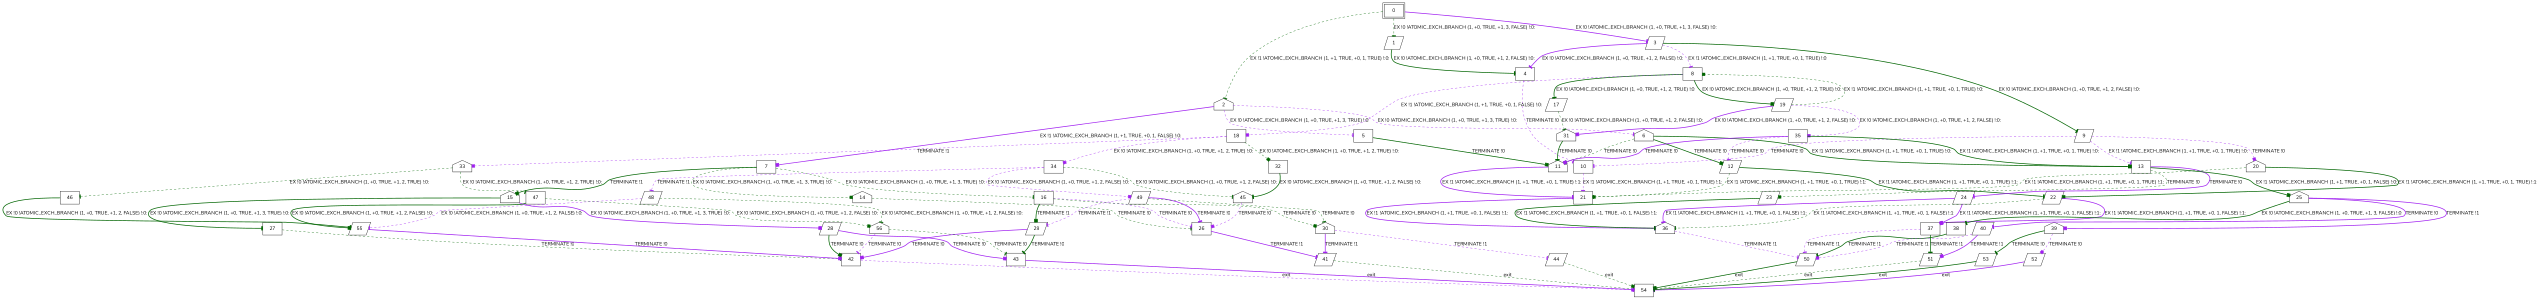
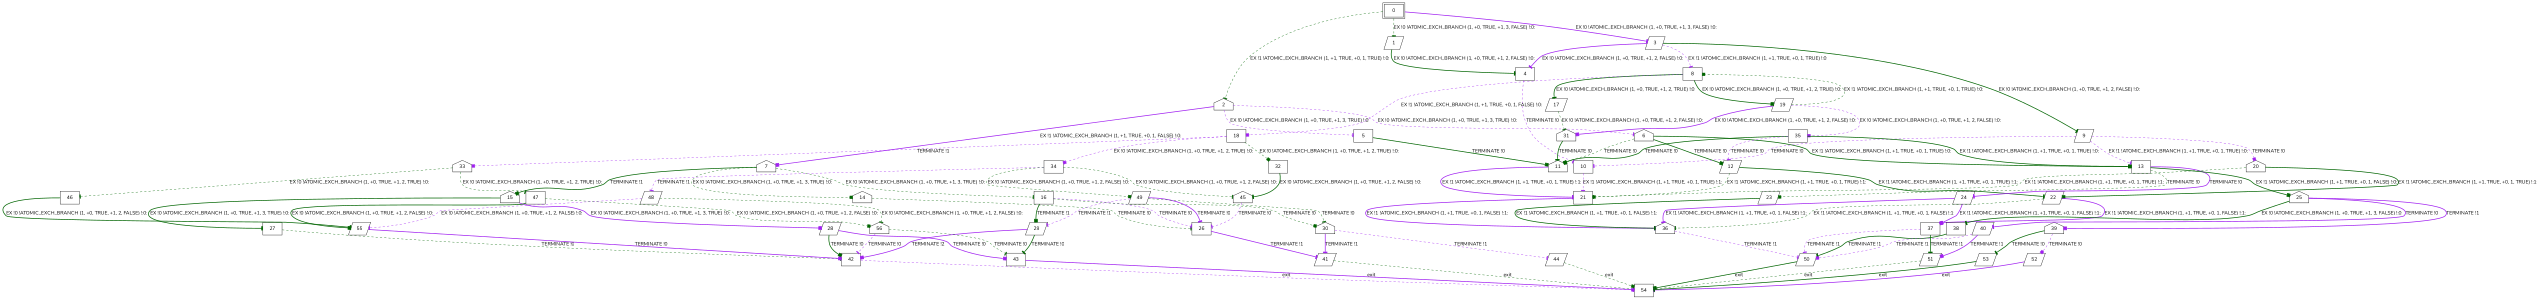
edge "35" -> "11": color purple -> darkgreen
node "7": shape box -> house
edge "34" -> "49": color purple -> darkgreen
edge "45" -> "26": arrowhead box -> tee
edge "29" -> "42": label "TERMINATE !0" -> "TERMINATE !2"
